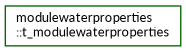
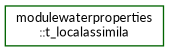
node "modulewaterproperties ::t_modulewaterproperties": label "modulewaterproperties ::t_modulewaterproperties" -> "modulewaterproperties ::t_localassimila"
